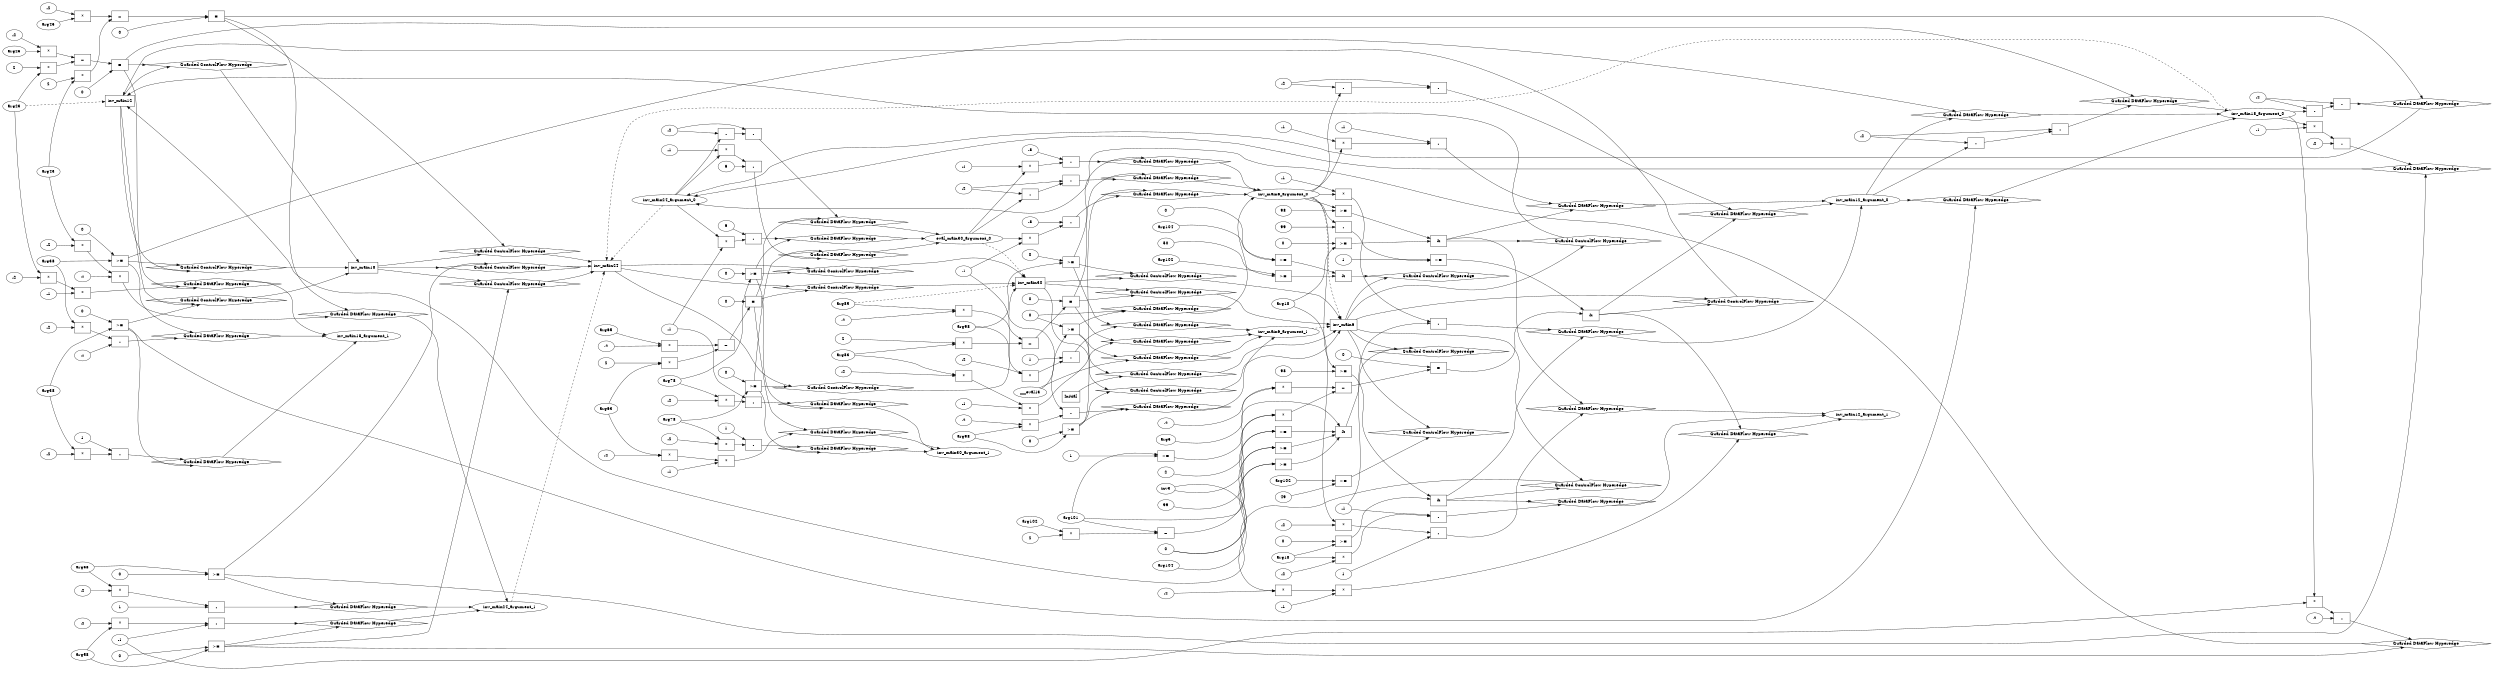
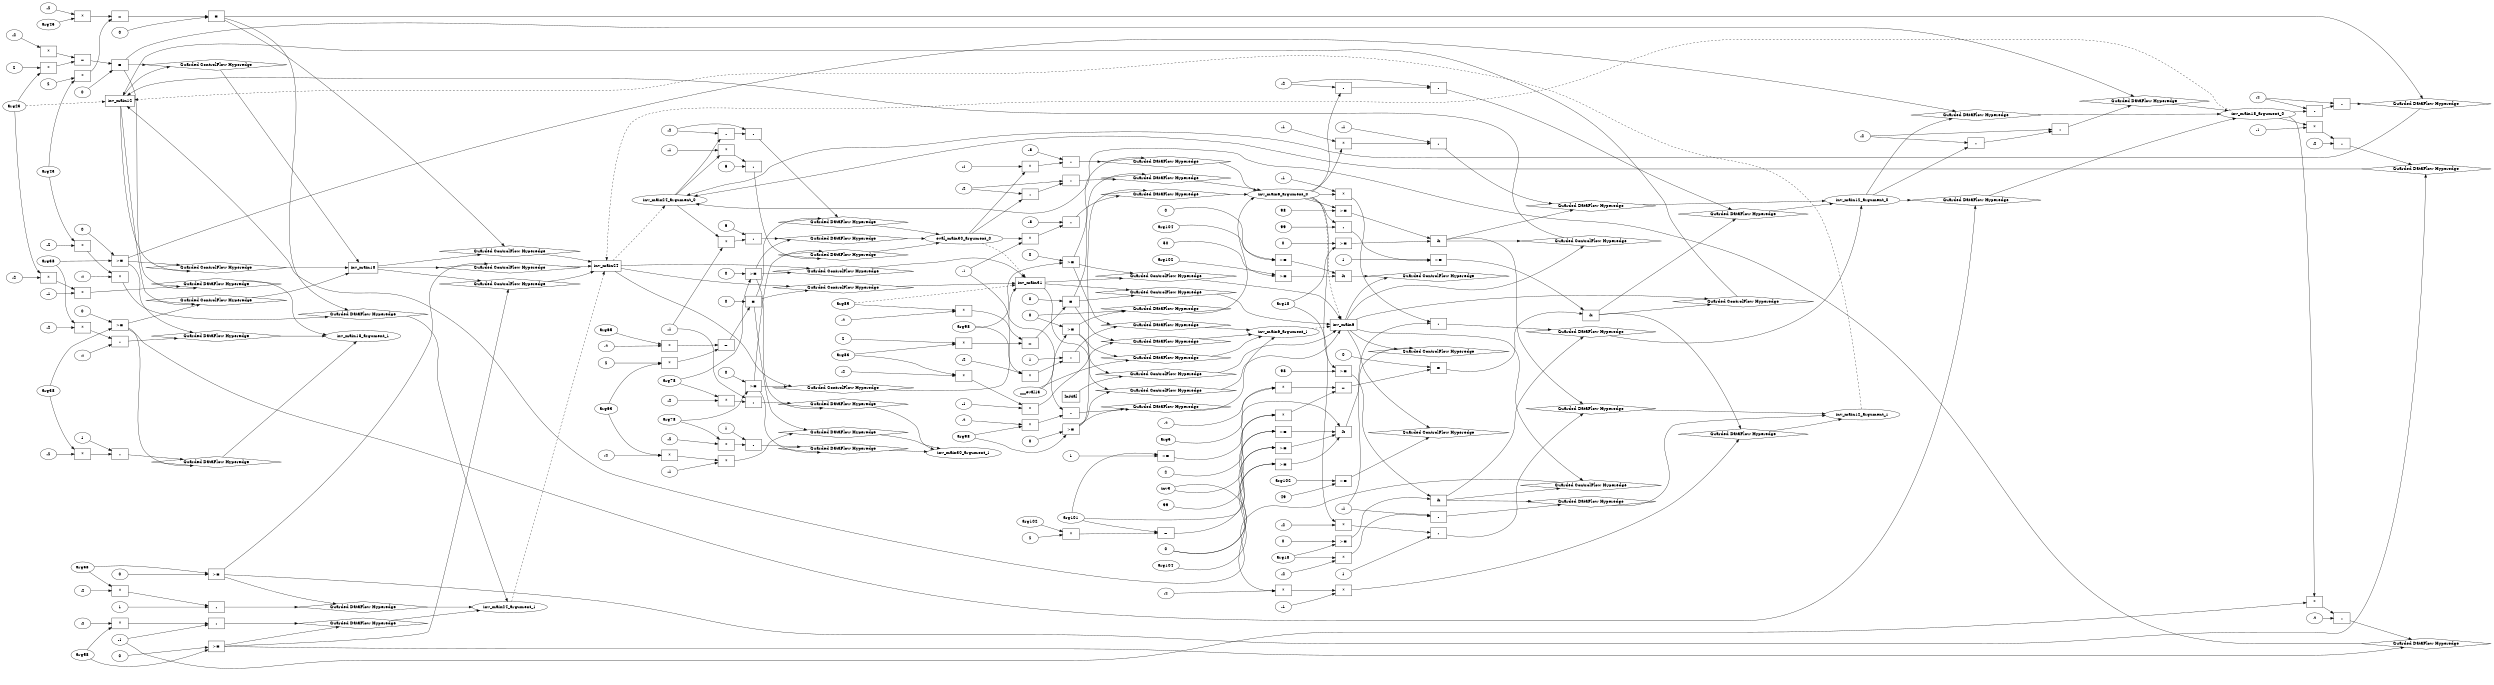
node "arg25": removed
edge "inv_main12_argument_1" -> "inv_main12": added
edge "inv_main24_argument_0" -> "inv_main24": reversed
node "inv_main30": label "inv_main30" -> "inv_main31"
